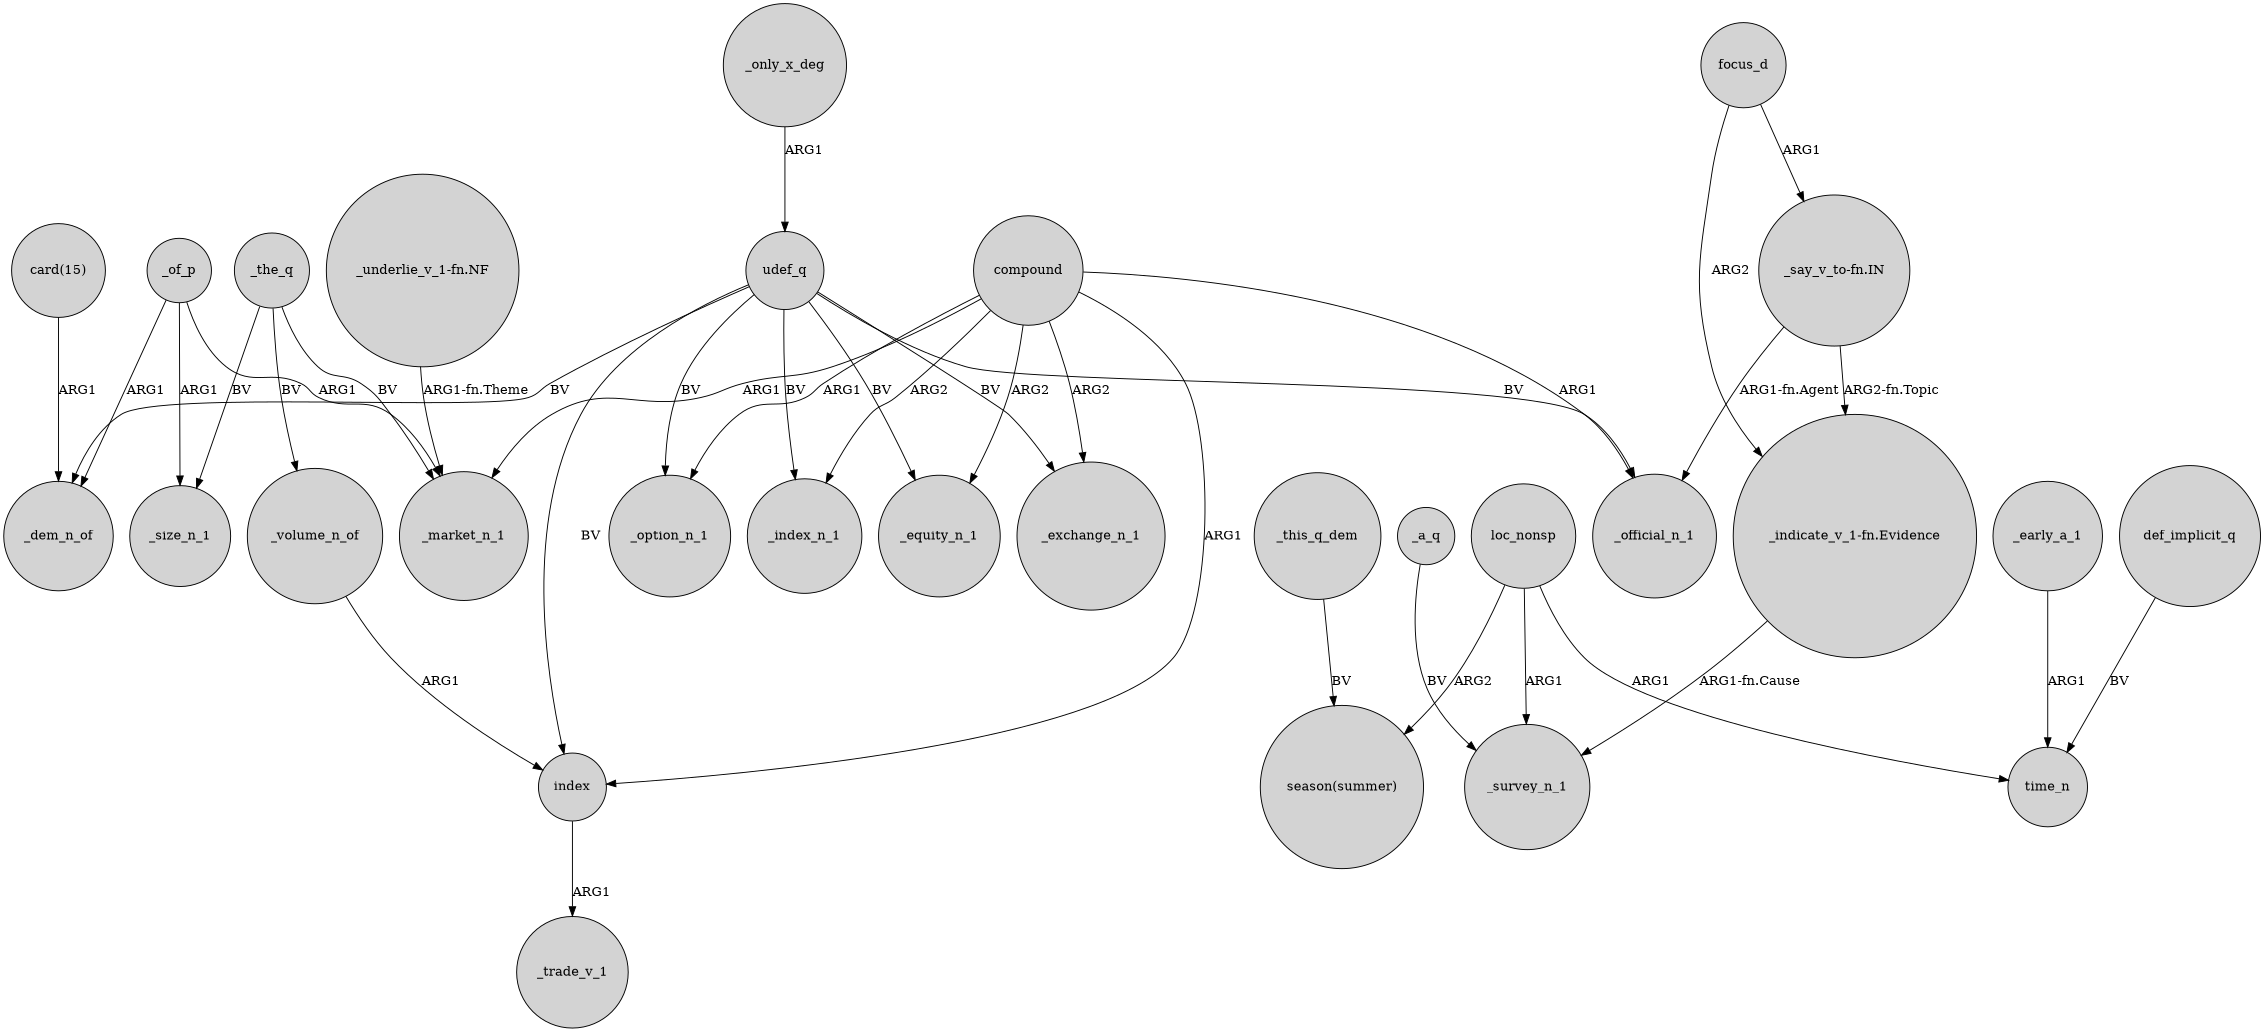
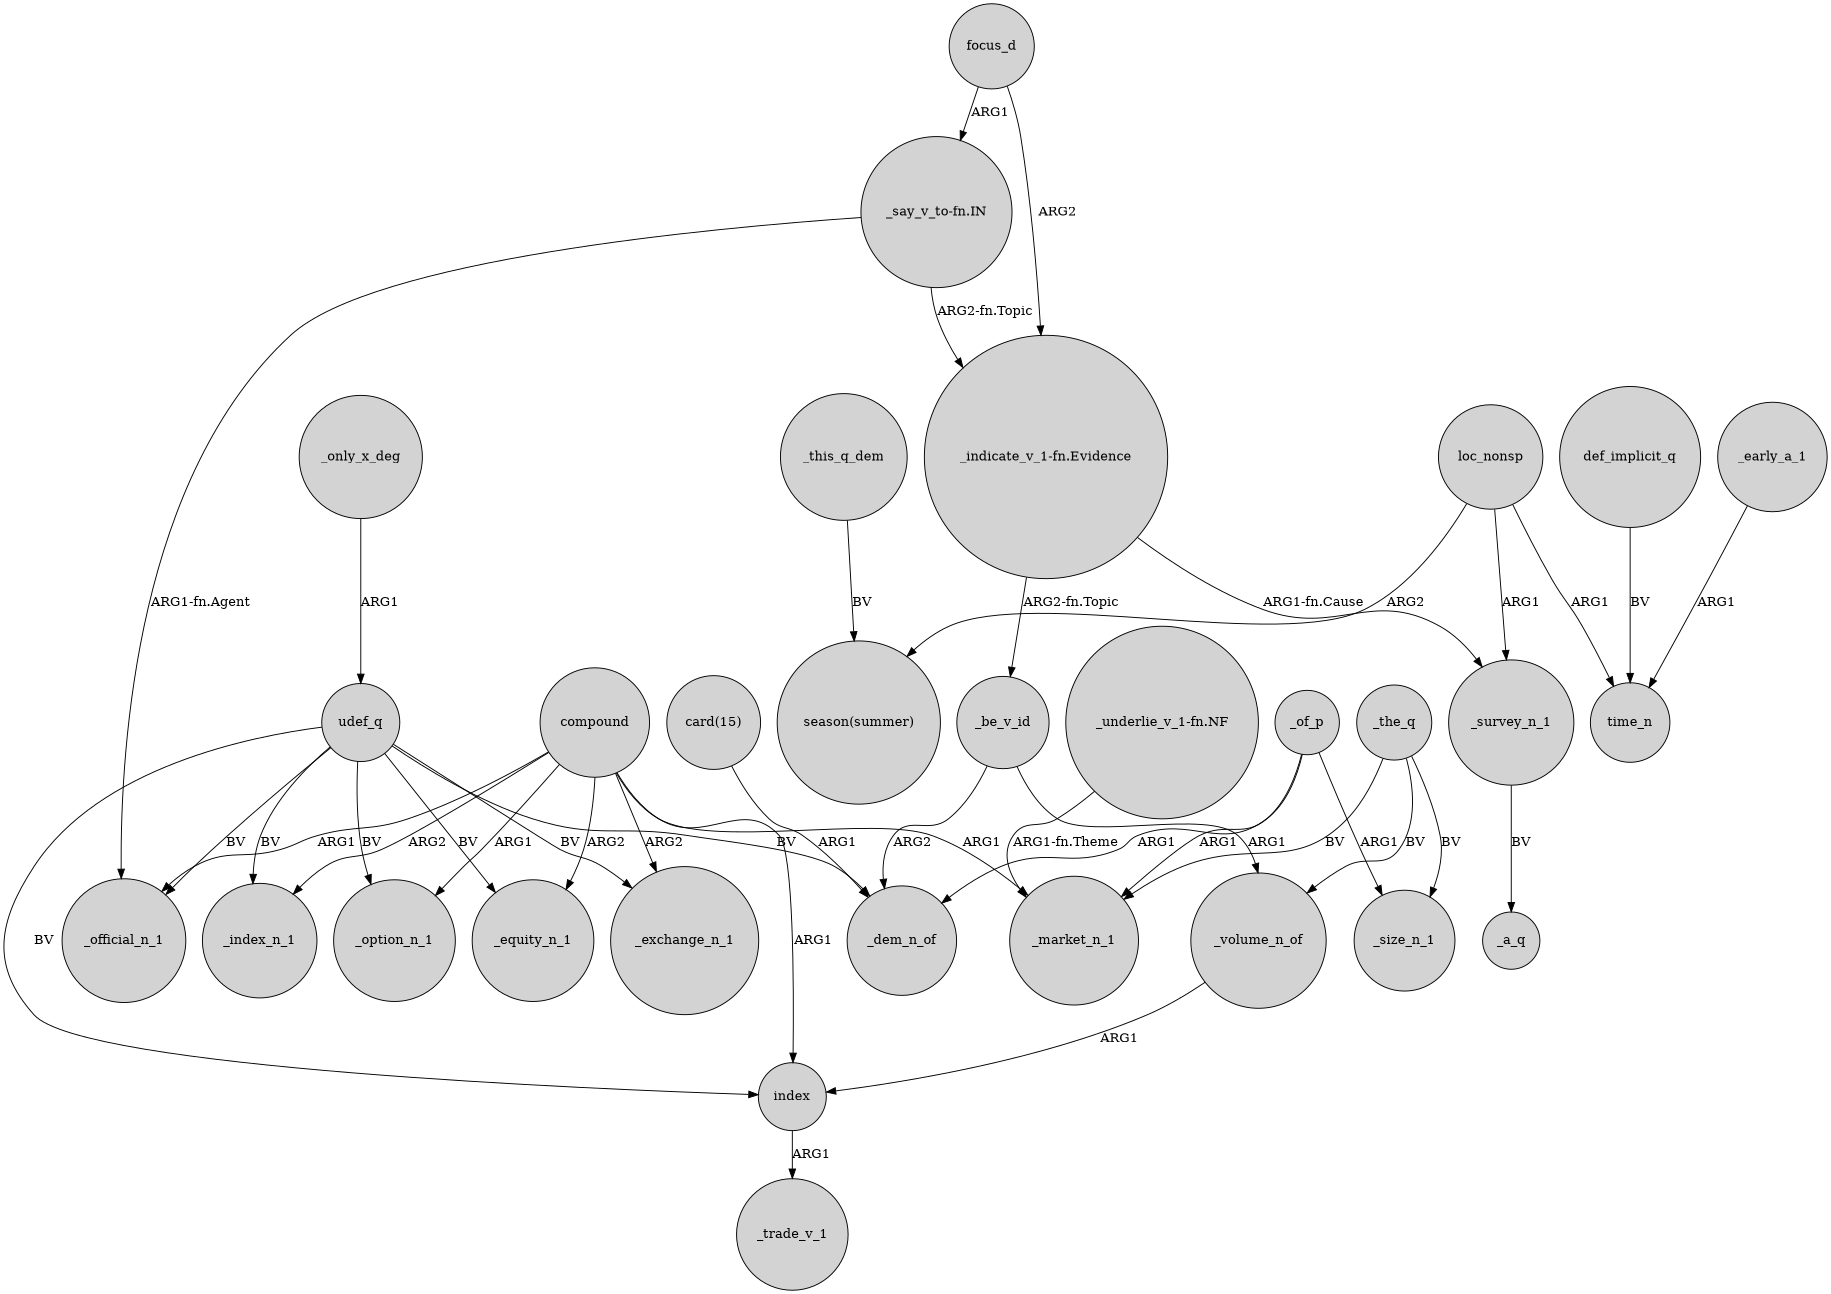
edge "_a_q" -> "_survey_n_1": reversed
node "_be_v_id": added
